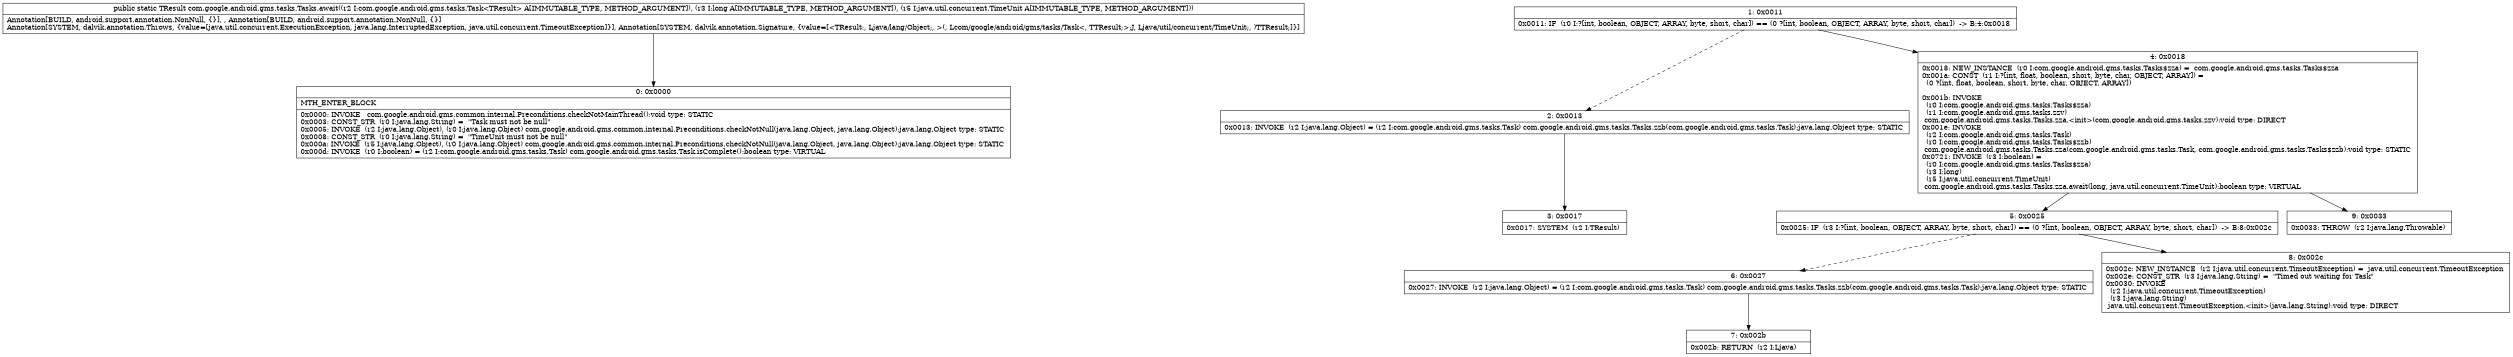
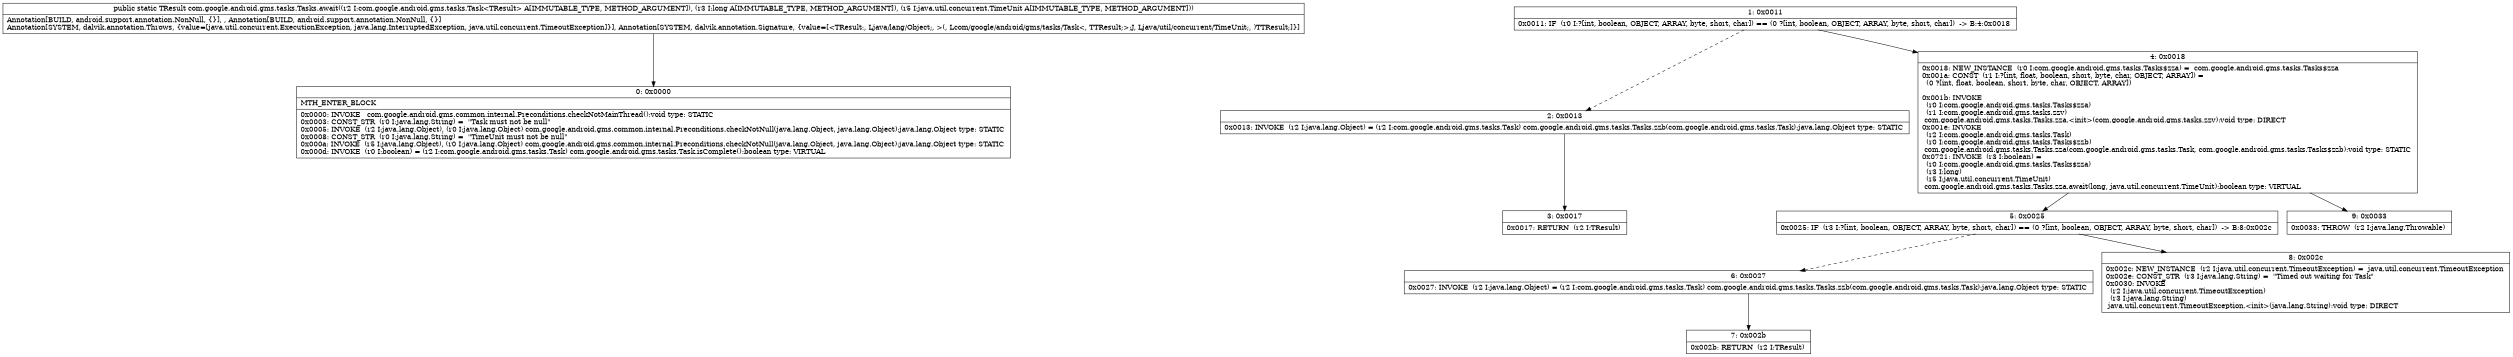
node "3: 0x0017": text "0x0017: SYSTEM  (r2 I:TResult)" -> "0x0017: RETURN  (r2 I:TResult)"
node "7: 0x002b": text "0x002b: RETURN  (r2 I:Ljava)" -> "0x002b: RETURN  (r2 I:TResult)"
